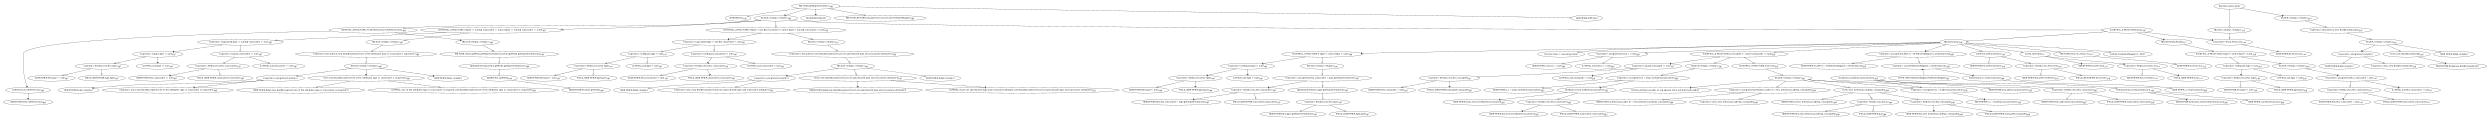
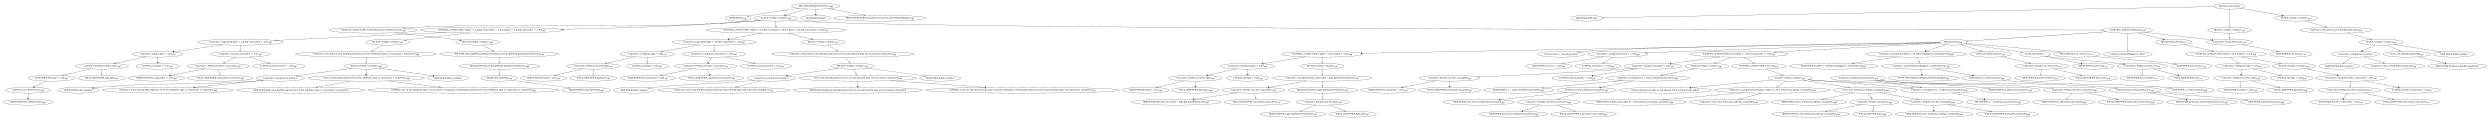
edge "(METHOD,getImplementation)" -> "(MODIFIER,VIRTUAL)": now "(BLOCK,catch,catch)" -> "(MODIFIER,VIRTUAL)"
edge "(CONTROL_STRUCTURE,if (isReference()),if (isReference()))" -> "(isReference,isReference())": now "(IDENTIFIER,this,type == null)" -> "(isReference,isReference())"
edge "(BLOCK,try,try)" -> "(LOCAL,FileNameMapper m: ANY)": now "(CONTROL_STRUCTURE,try,try)" -> "(LOCAL,FileNameMapper m: ANY)"
node "(IDENTIFIER,m,setFrom(from))": removed
edge "(TYPE_REF,FileNameMapper,FileNameMapper)" -> "(<operator>.cast,(FileNameMapper) c.newInstance())": reversed
